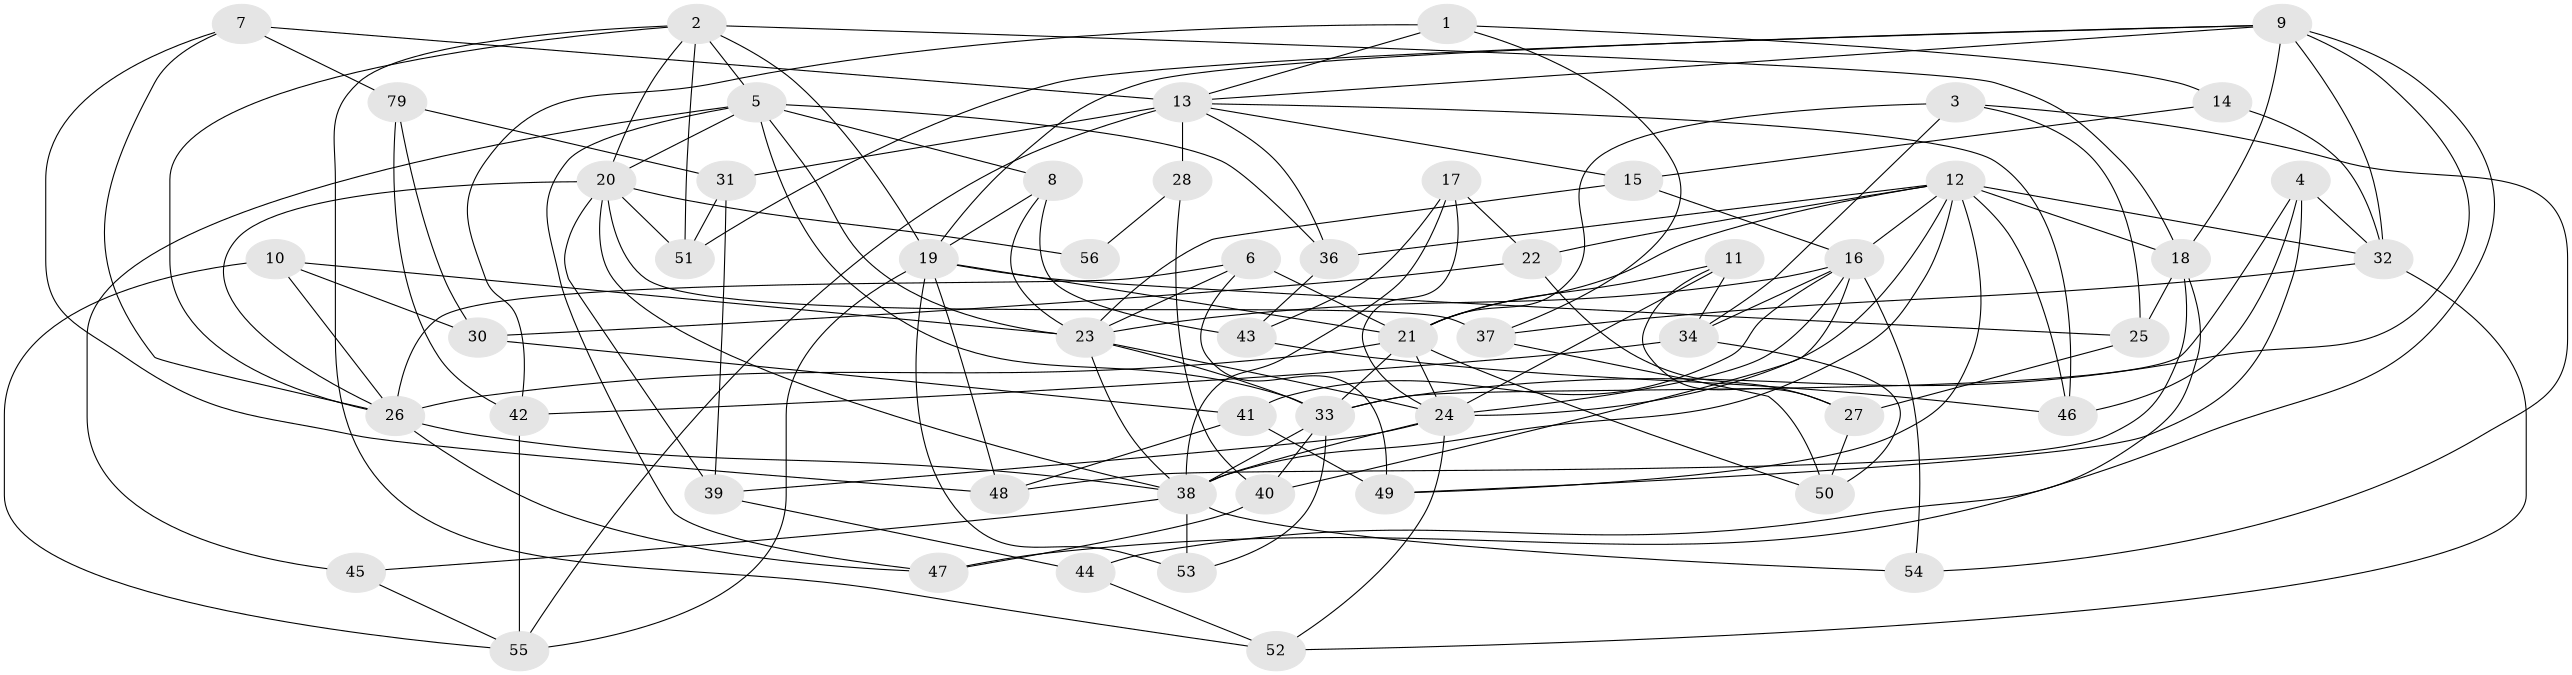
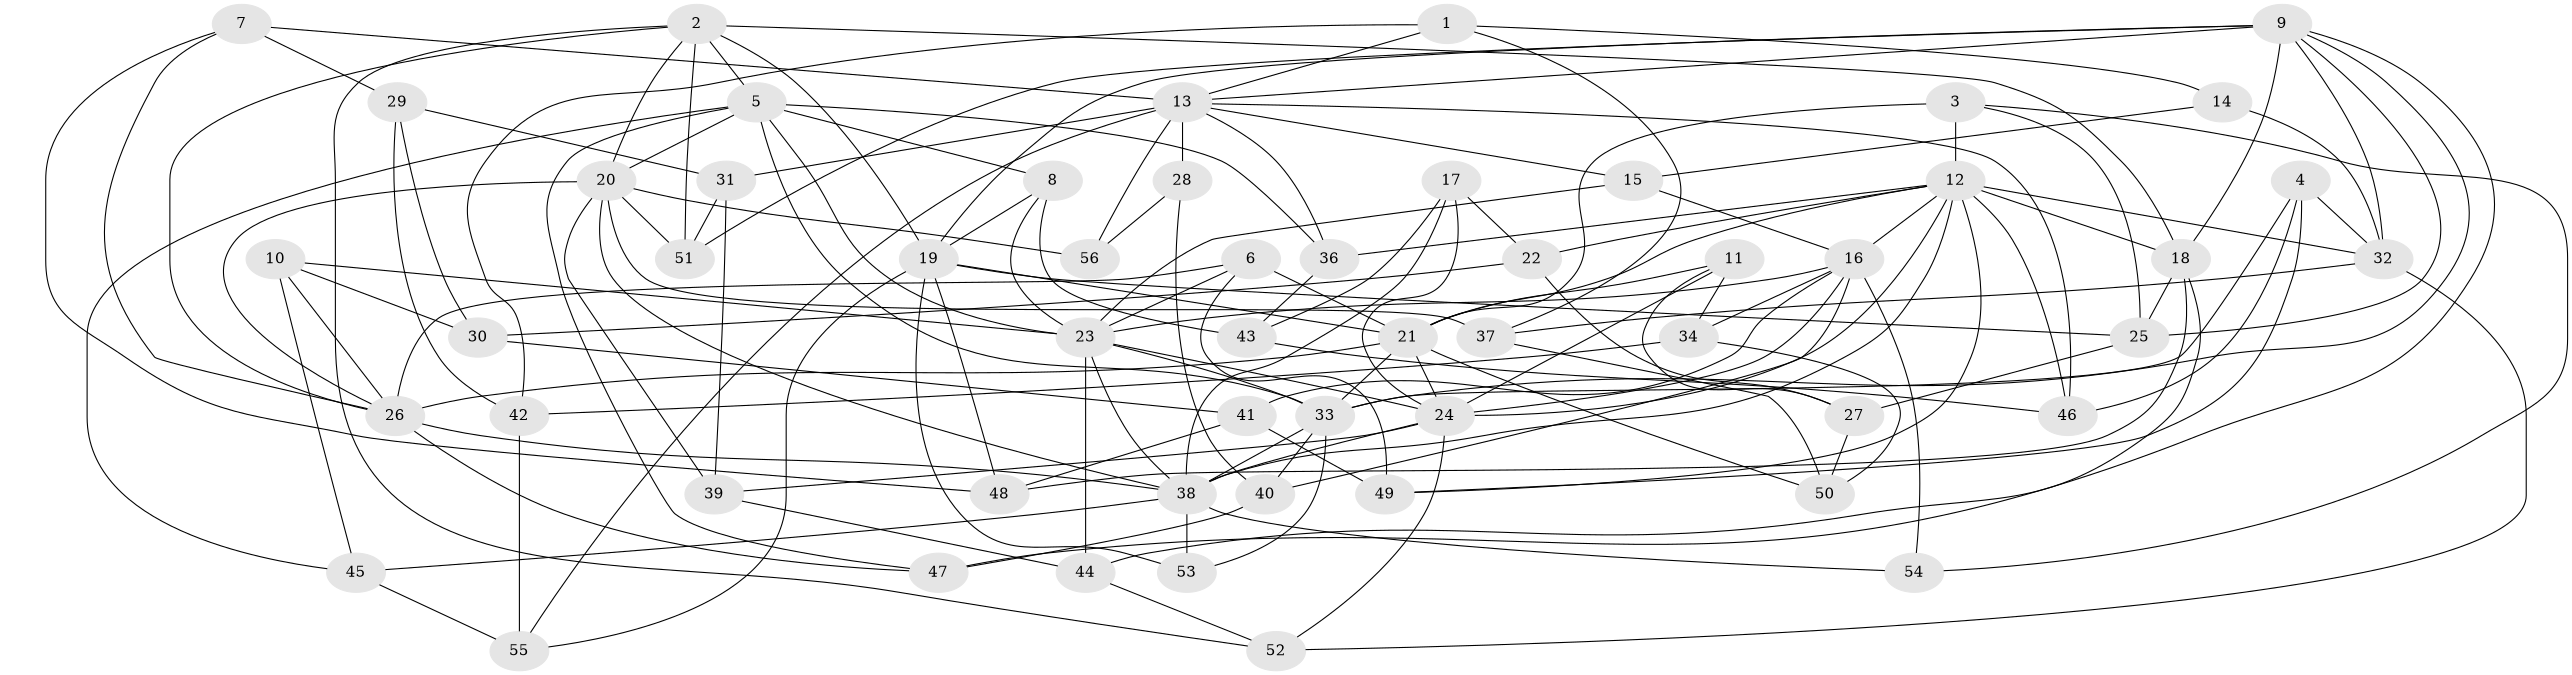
node "79": label "79" -> "29"
edge "13" -- "56": added
edge "3" -- "34": now "3" -- "12"
edge "9" -- "25": added
edge "23" -- "44": added
edge "10" -- "55": now "10" -- "45"
